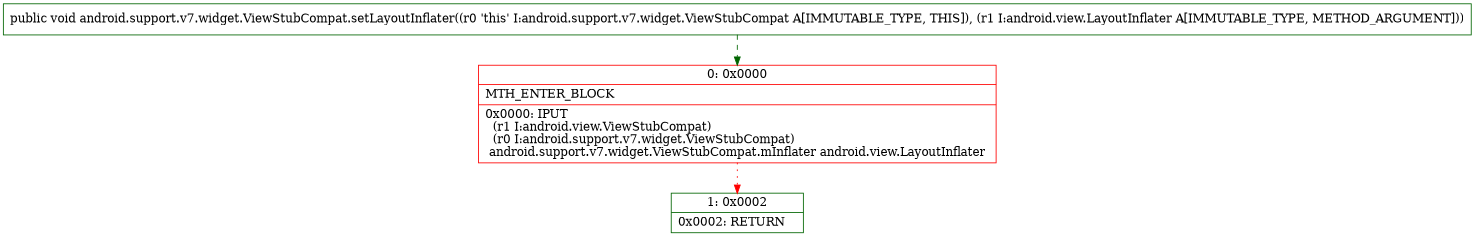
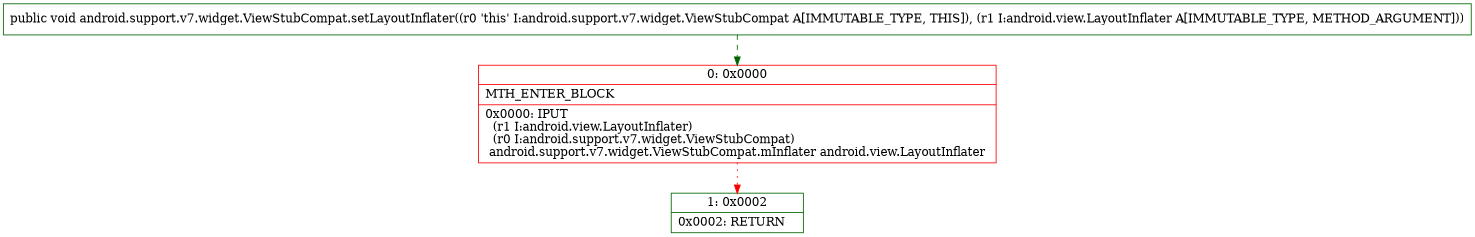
node "0: 0x0000": text "(r1 I:android.view.ViewStubCompat)" -> "(r1 I:android.view.LayoutInflater)"
